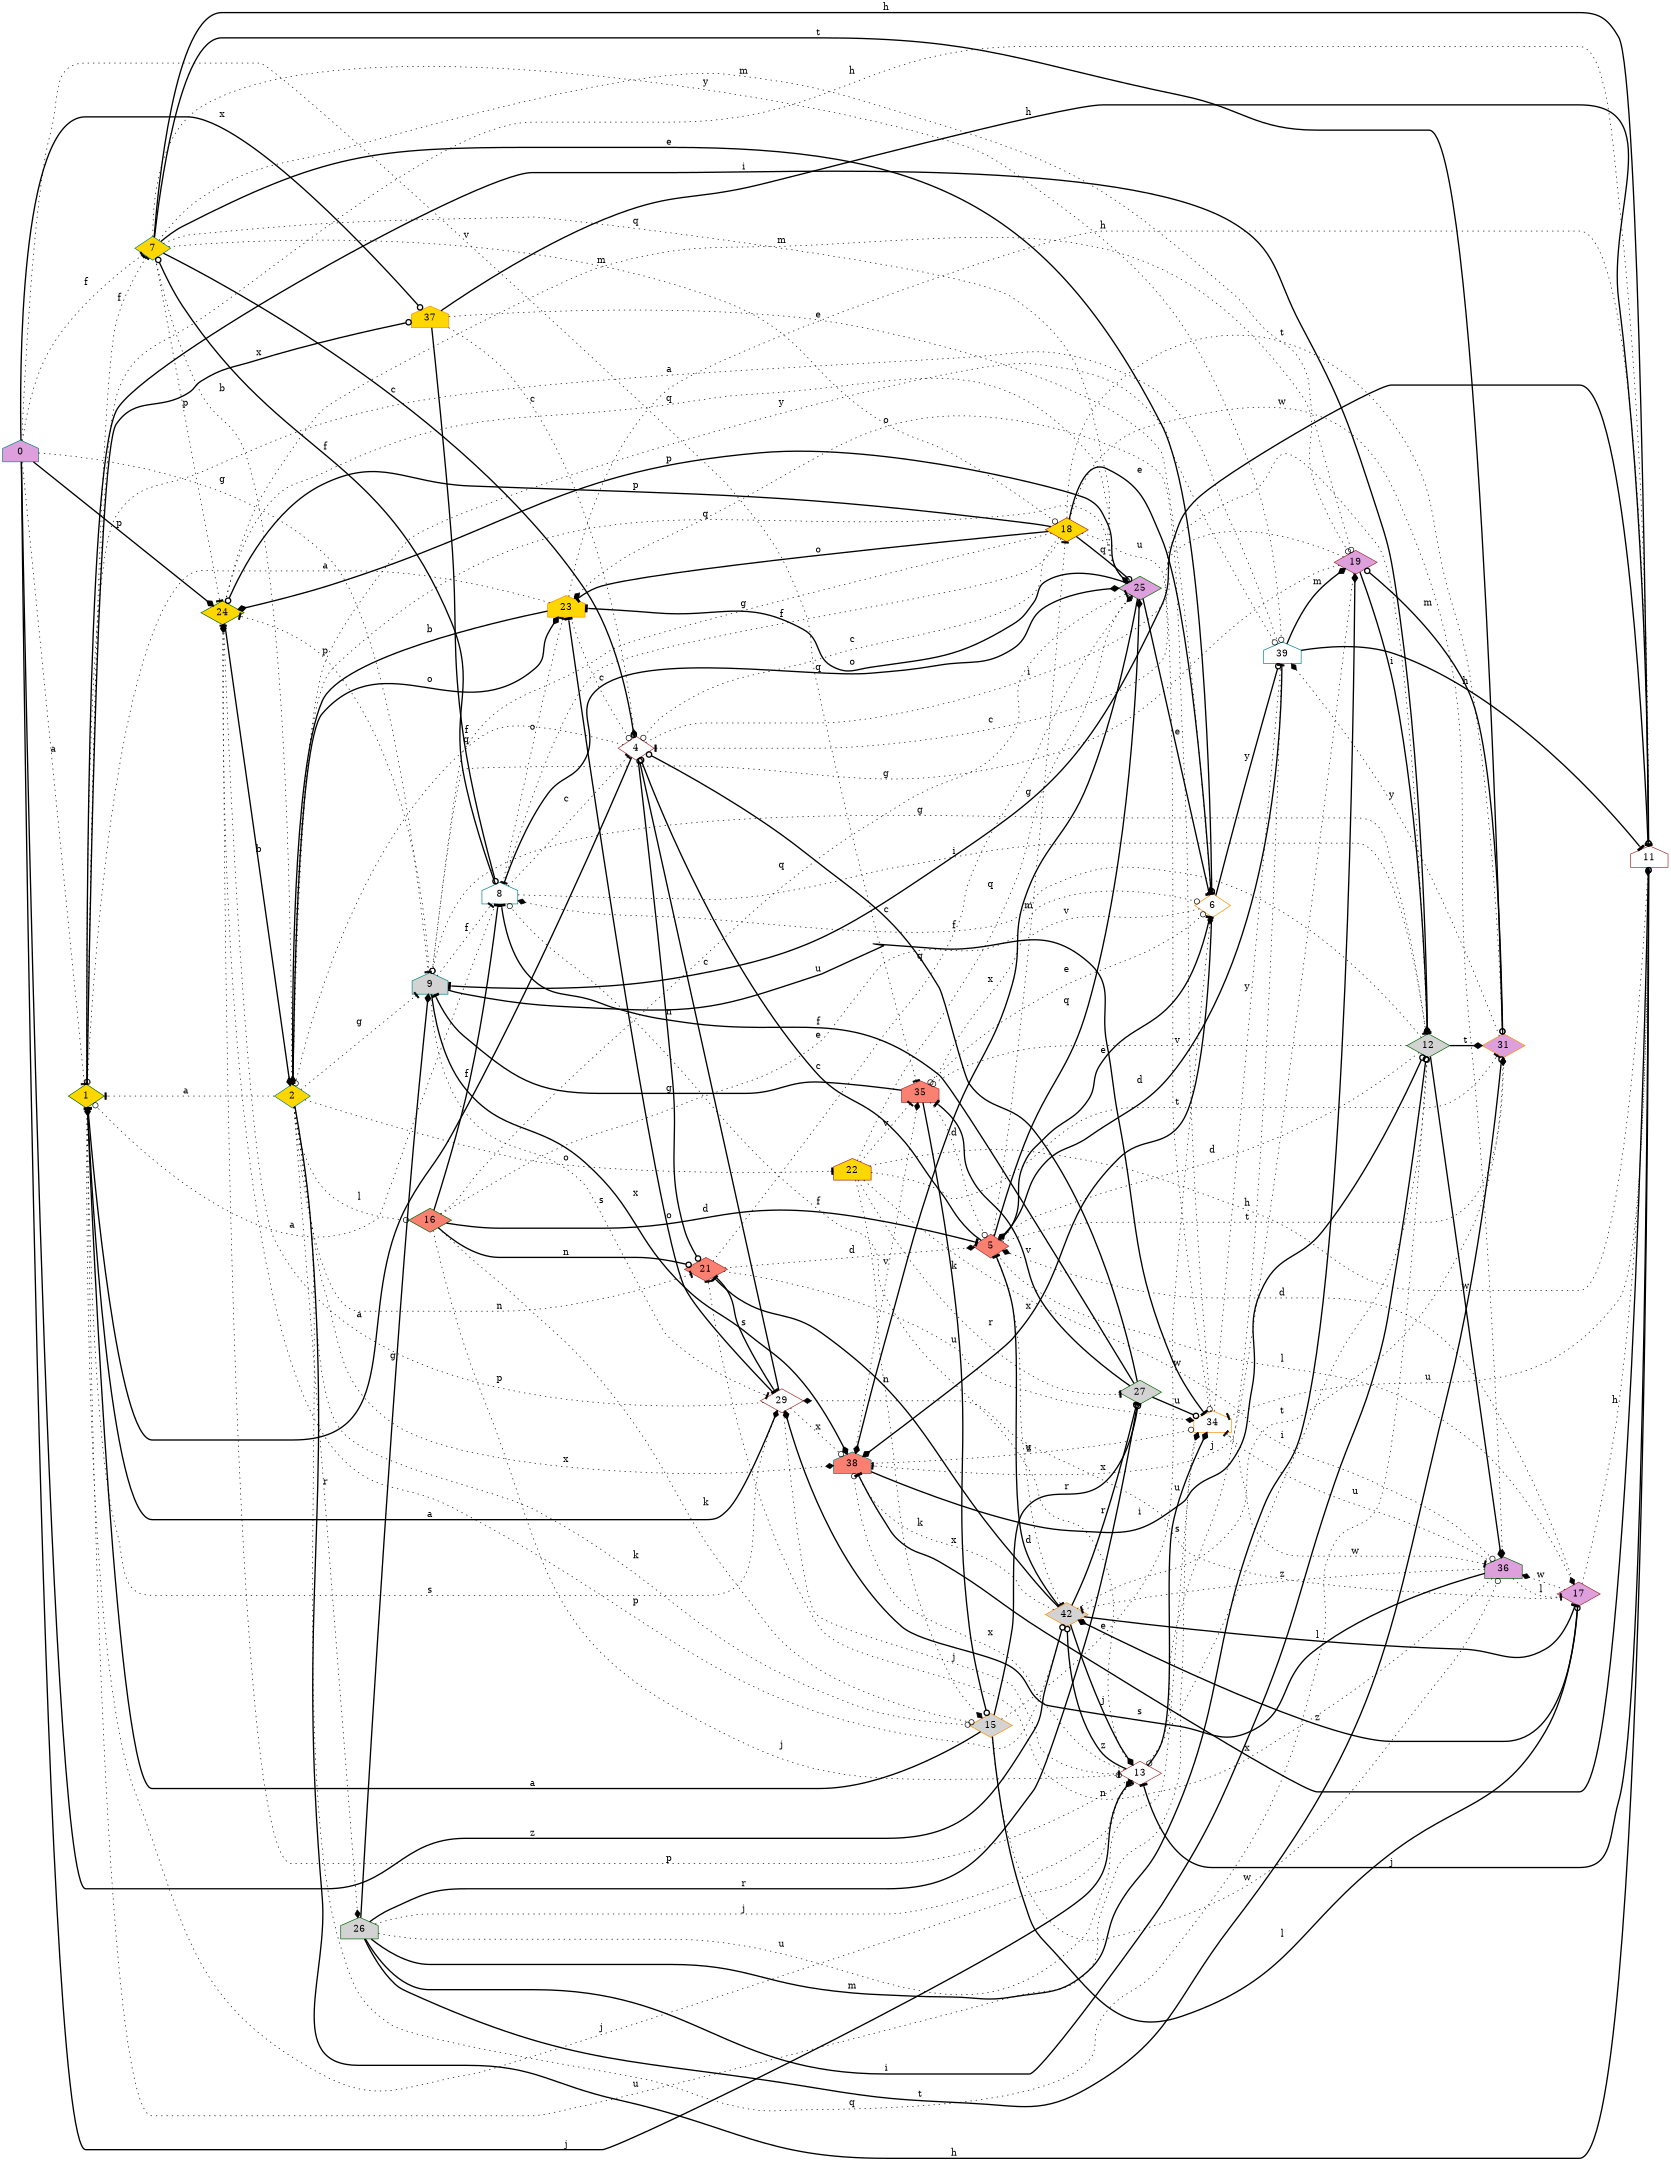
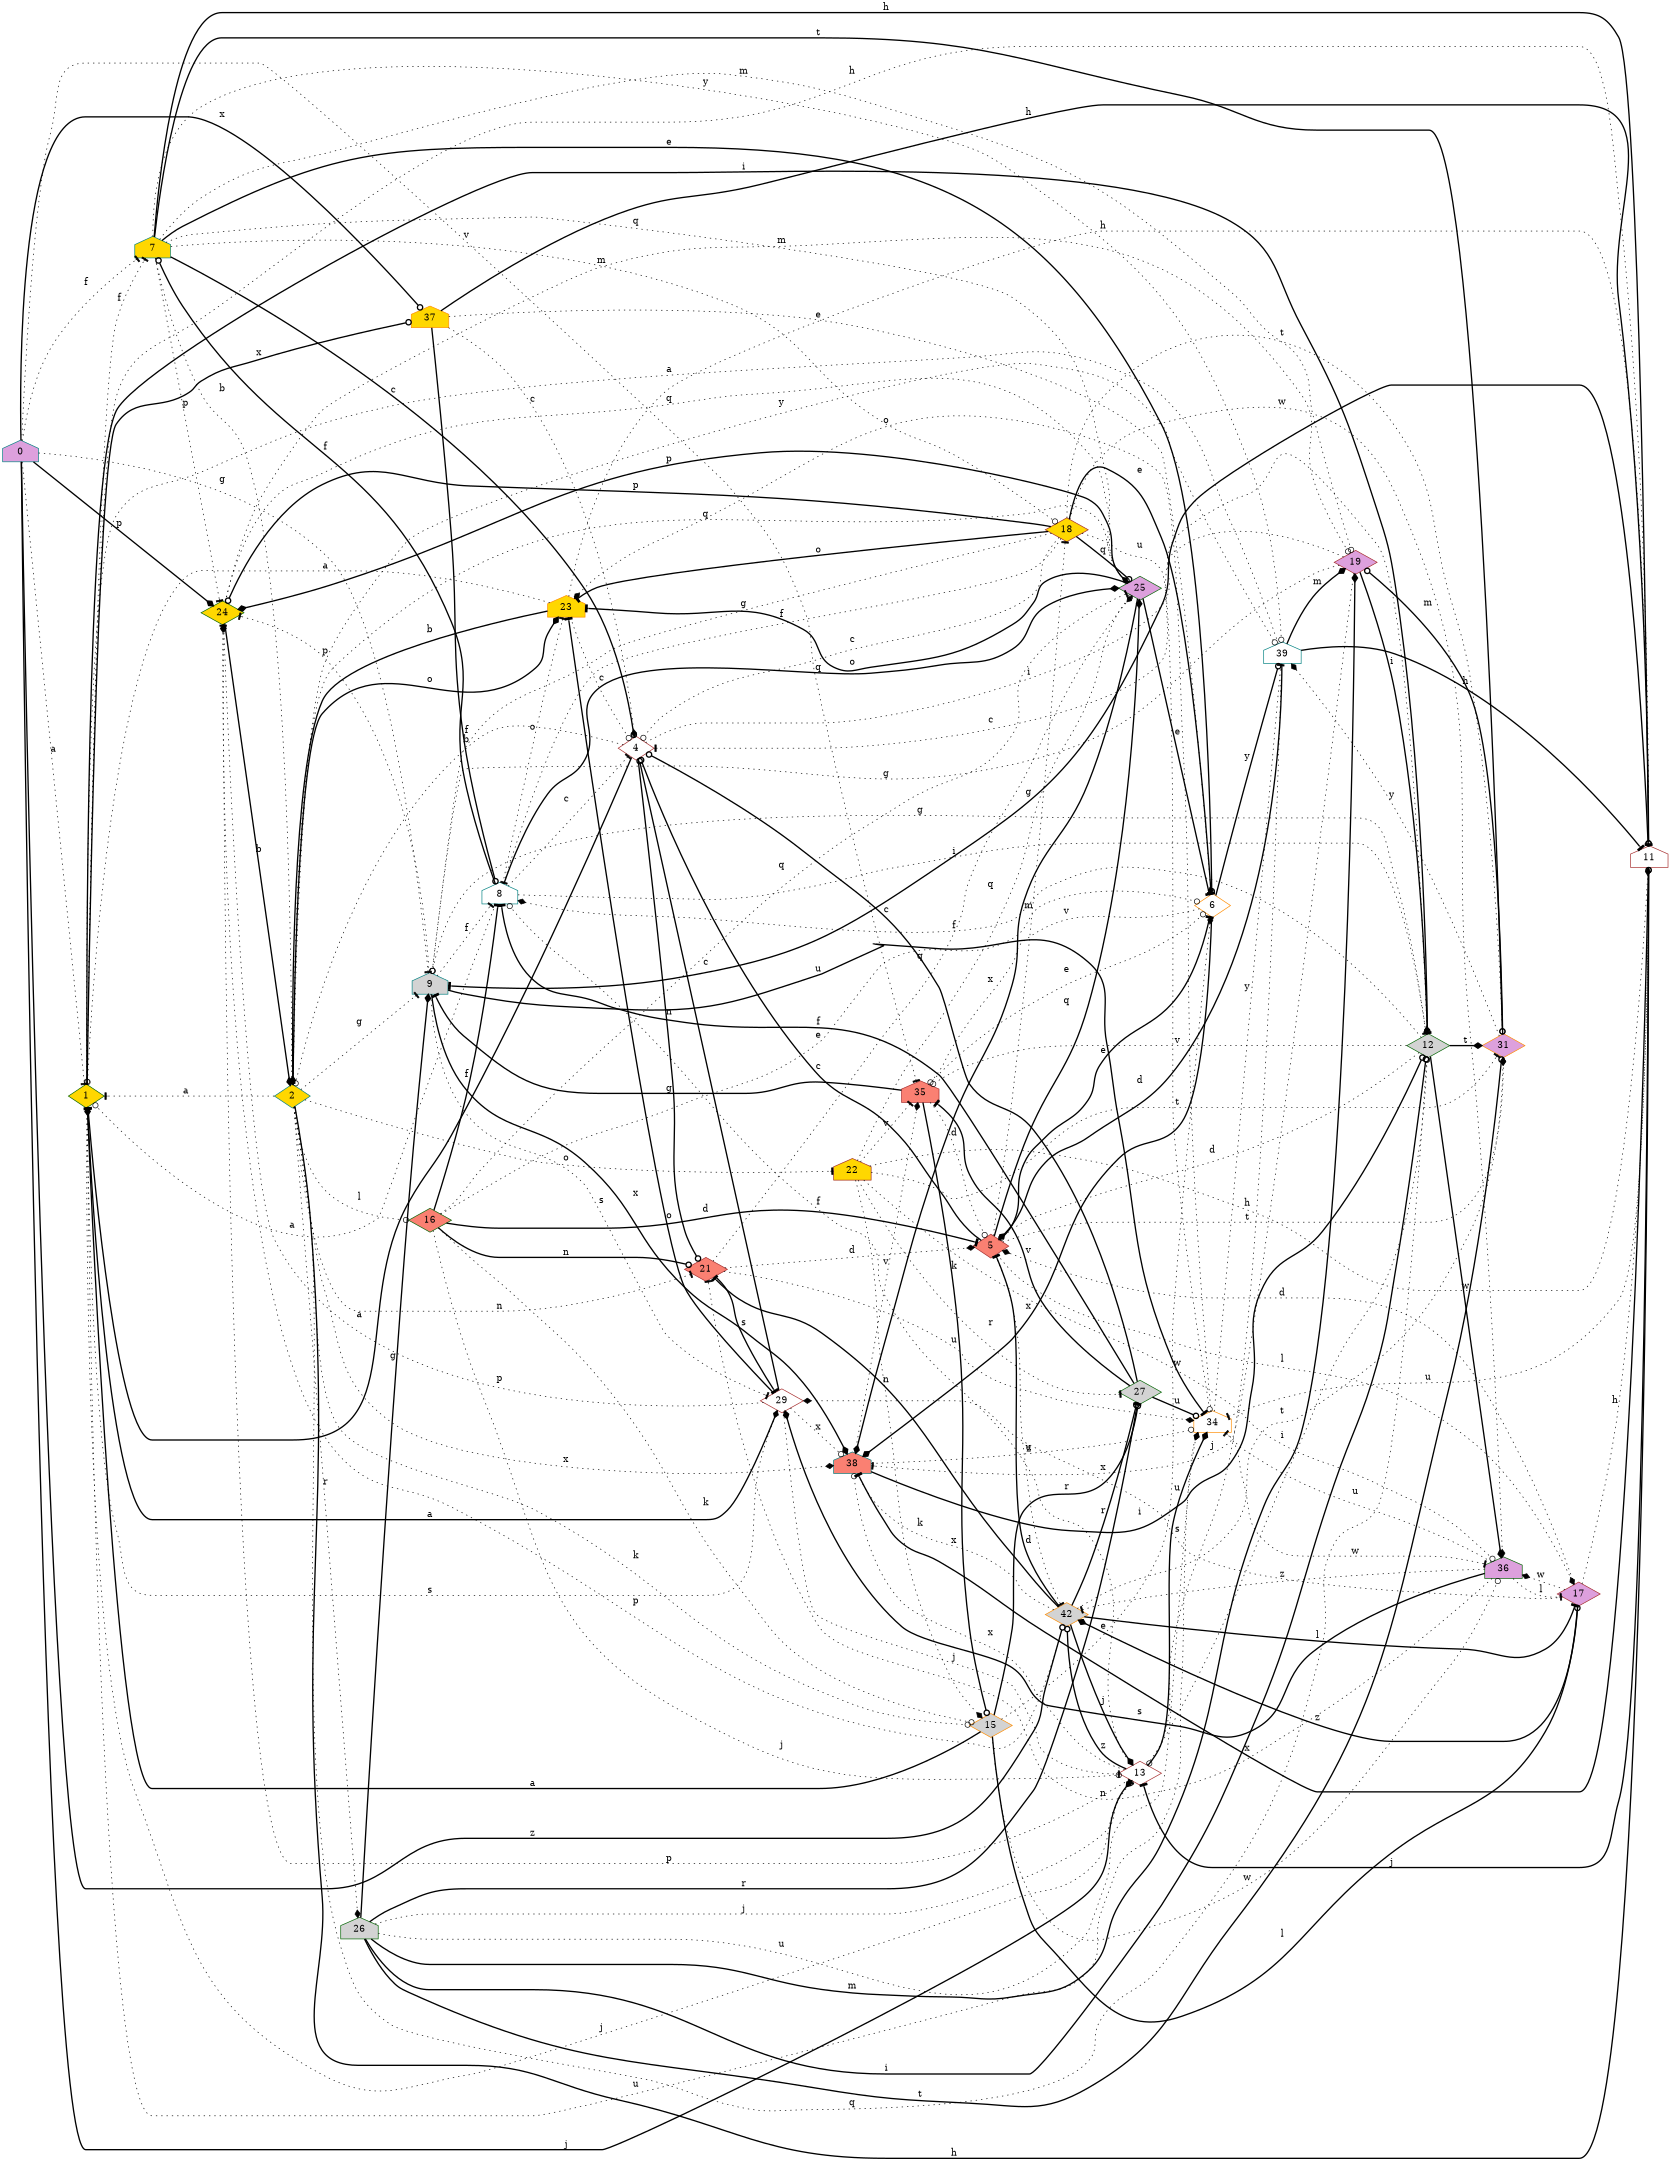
node "7": shape diamond -> house
edge "4" -> "2": label "q" -> "b"
